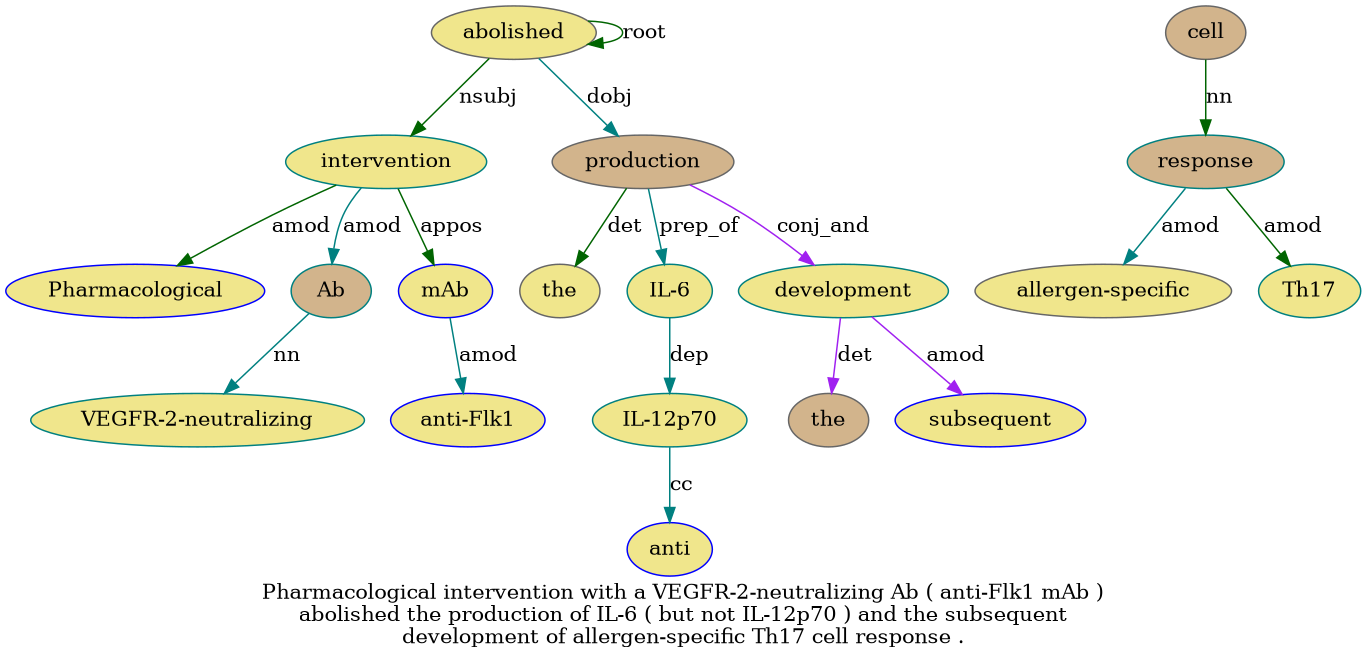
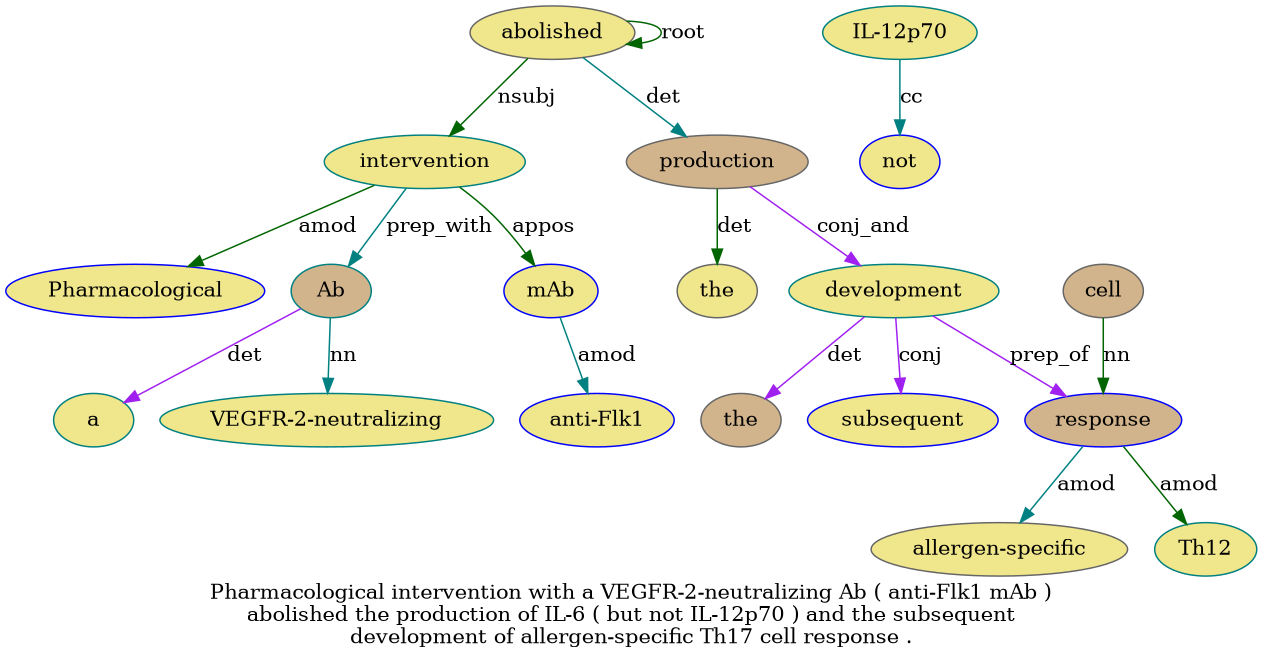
edge "abolished" -> "production": label "dobj" -> "det"
node "response": color teal -> blue
edge "intervention" -> "Ab": label "amod" -> "prep_with"
node "IL-6": removed
node "Th17": label "Th17" -> "Th12"
edge "development" -> "response": added, label "prep_of"
edge "development" -> "subsequent": label "amod" -> "conj"
node "a": added
node "anti": label "anti" -> "not"
